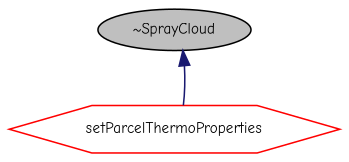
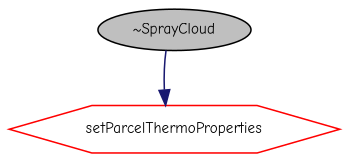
edge "setParcelThermoProperties" -> "~SprayCloud": reversed
